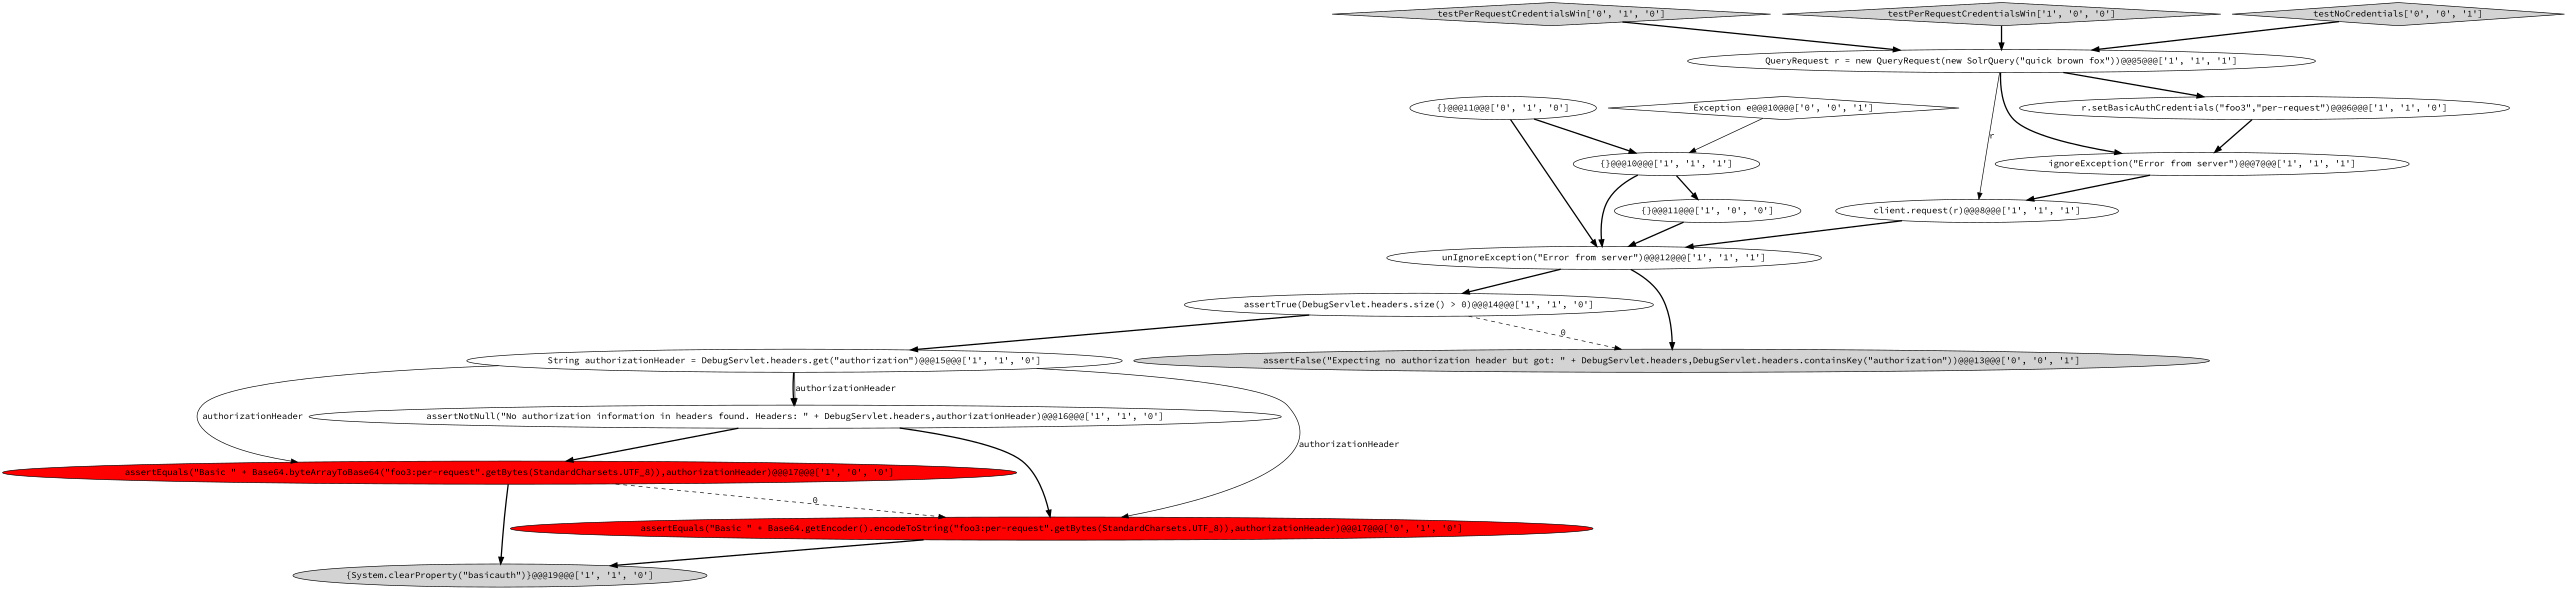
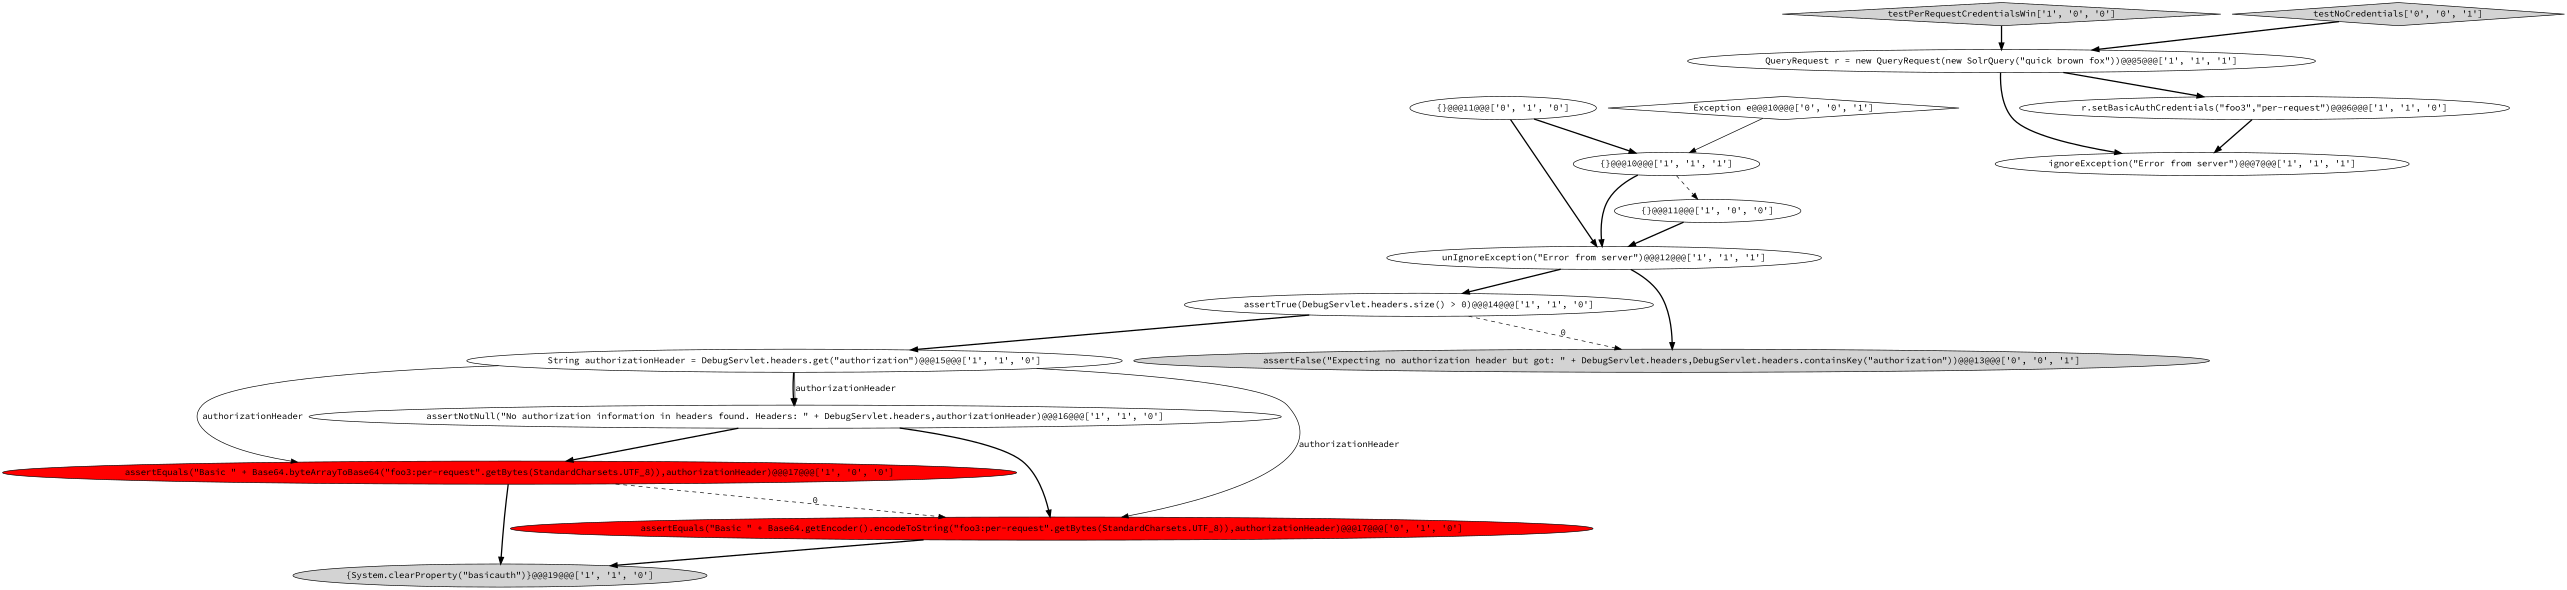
node "testPerRequestCredentialsWin['0', '1', '0']": removed
edge "{}@@@10@@@['1', '1', '1']" -> "{}@@@11@@@['1', '0', '0']": style bold -> dashed
node "client.request(r)@@@8@@@['1', '1', '1']": removed
